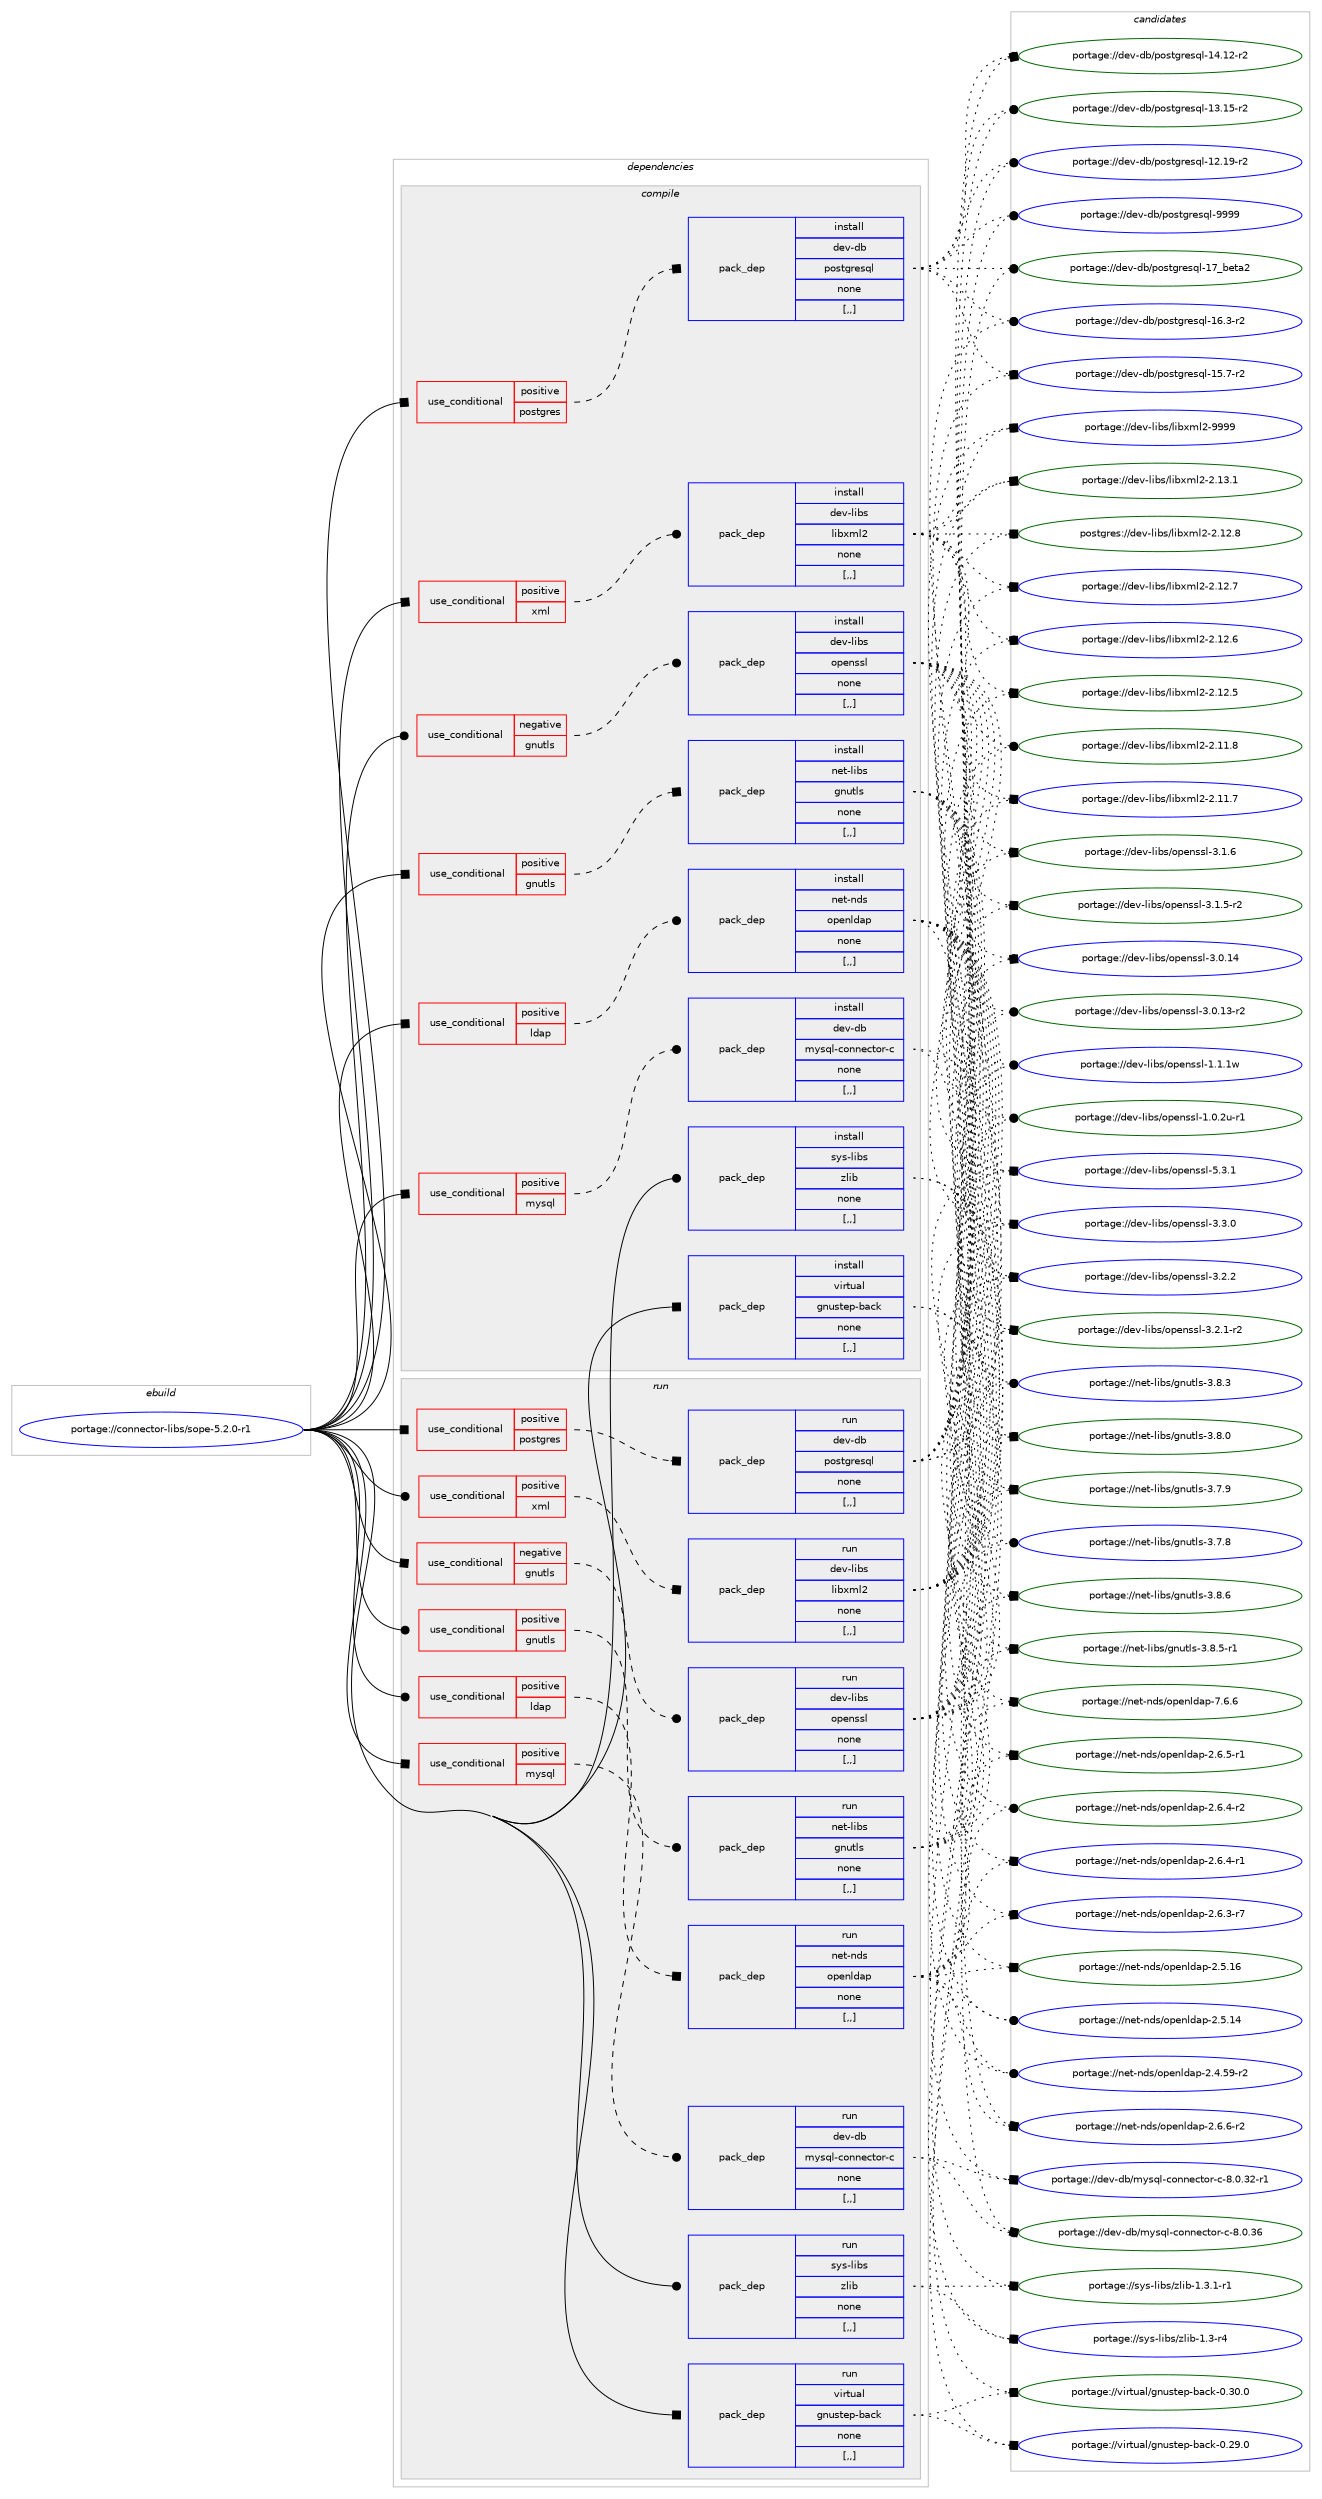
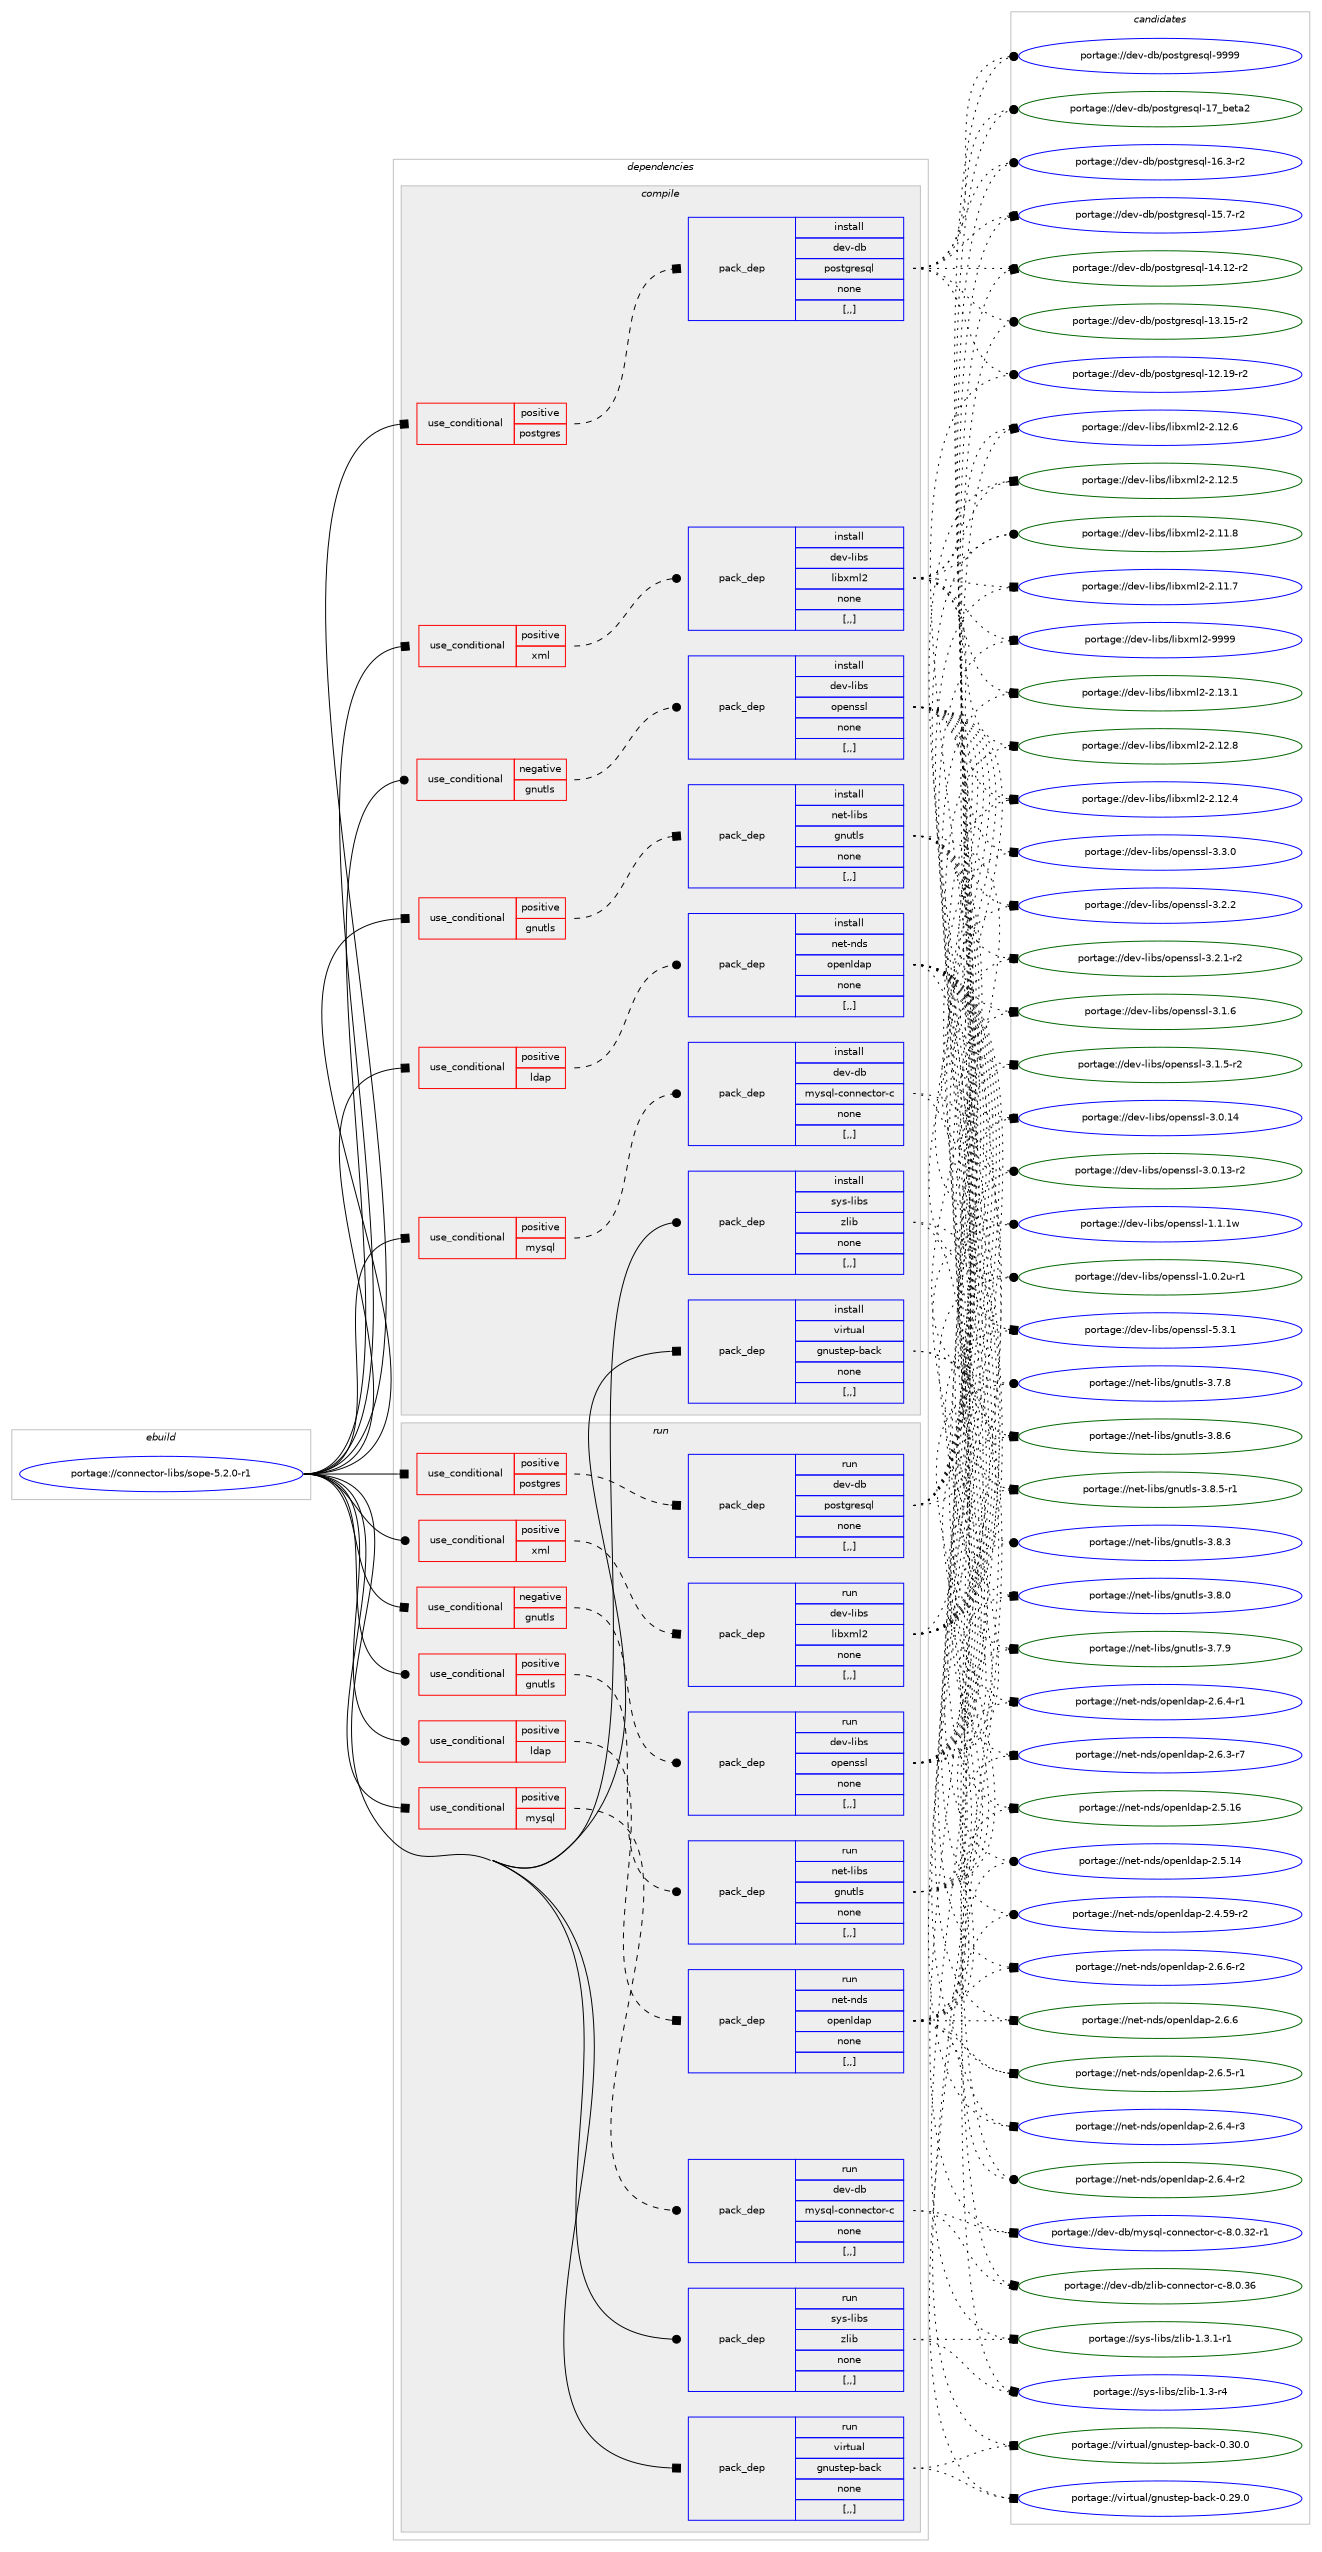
node "postgres://dev-libs/libxml2-2.12.8": label "postgres://dev-libs/libxml2-2.12.8" -> "portage://dev-libs/libxml2-2.12.8"
node "portage://dev-libs/libxml2-2.12.7": label "portage://dev-libs/libxml2-2.12.7" -> "portage://dev-libs/libxml2-2.12.4"
node "portage://net-libs/gnutls-3.8.0": color darkgreen -> blue
node "portage://net-nds/openldap-7.6.6": label "portage://net-nds/openldap-7.6.6" -> "portage://net-nds/openldap-2.6.6"
node "portage://net-nds/openldap-2.6.4-r3": added
node "portage://dev-db/mysql-connector-c-8.0.36": label "portage://dev-db/mysql-connector-c-8.0.36" -> "portage://dev-db/zlib-connector-c-8.0.36"
